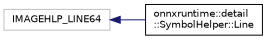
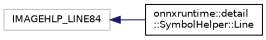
node "IMAGEHLP_LINE64": label "IMAGEHLP_LINE64" -> "IMAGEHLP_LINE84"
